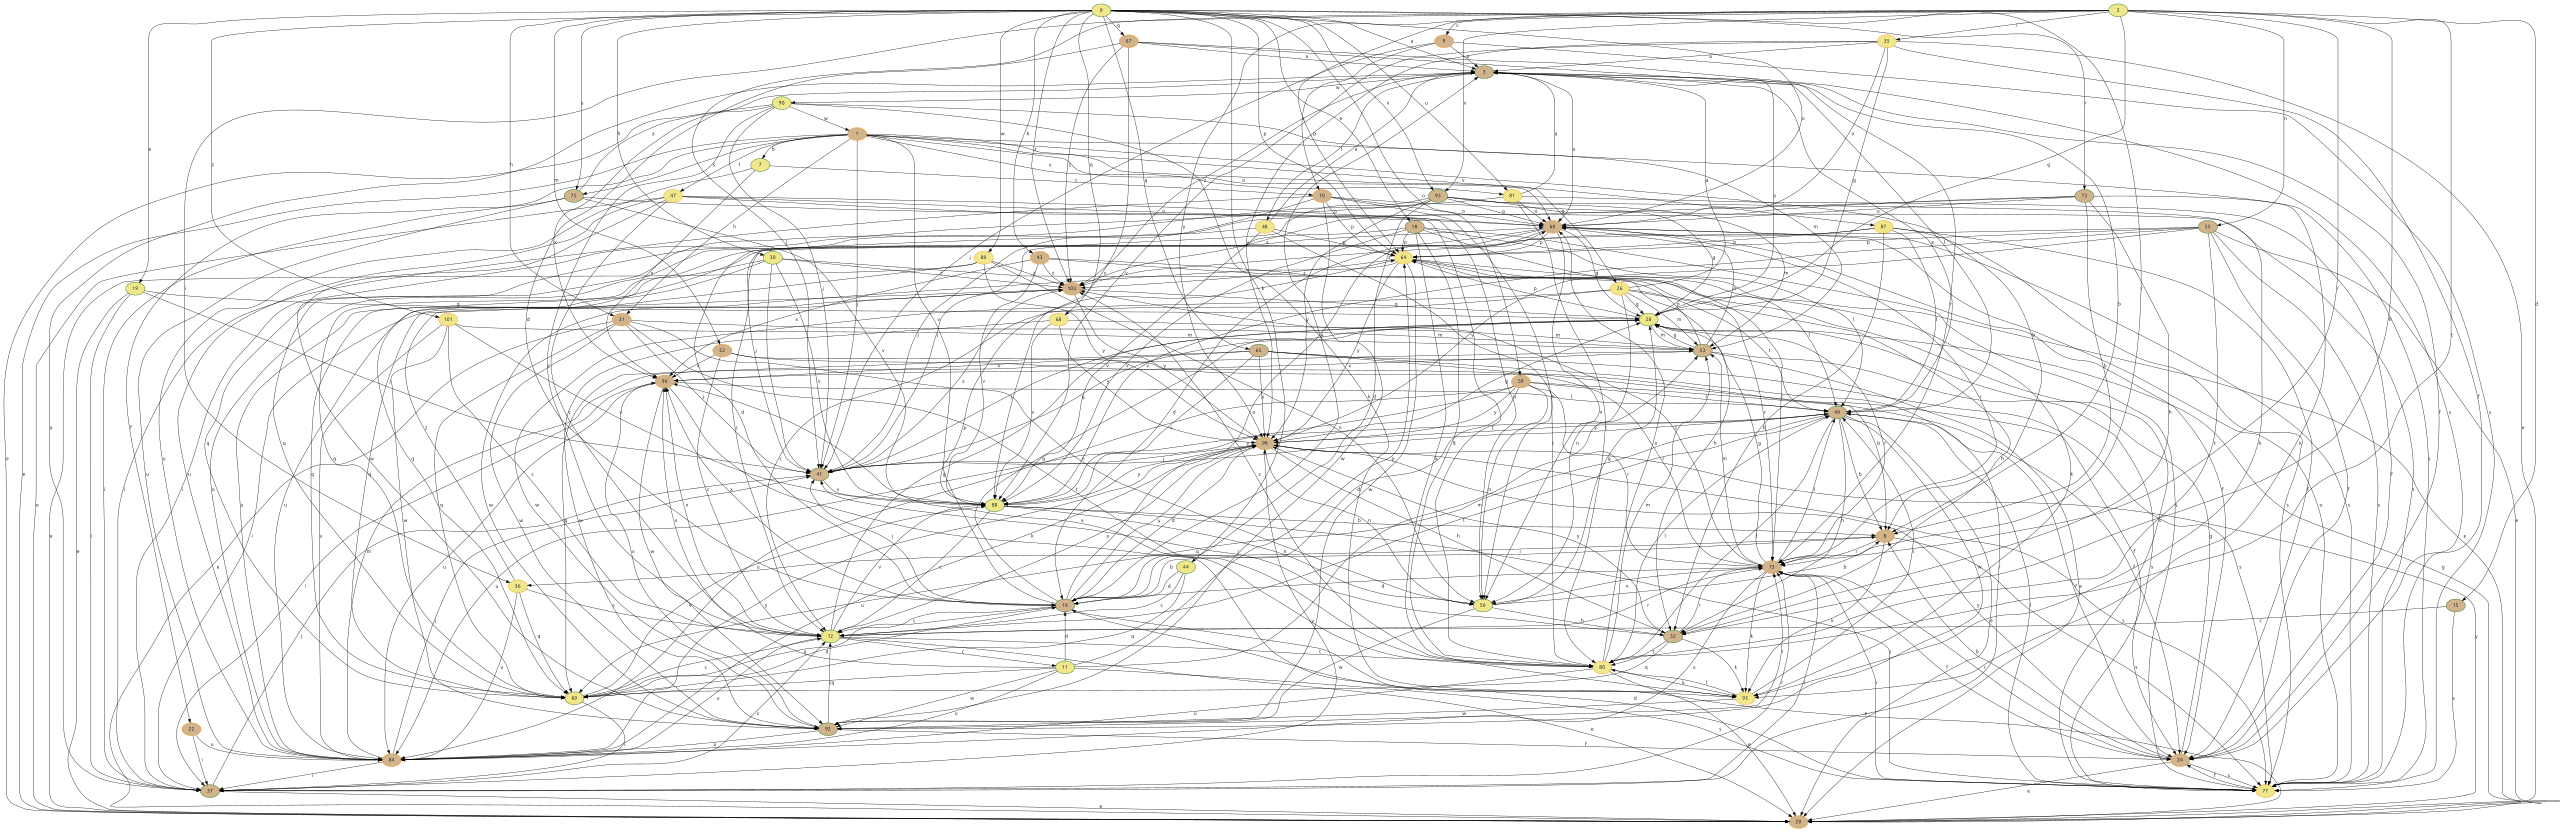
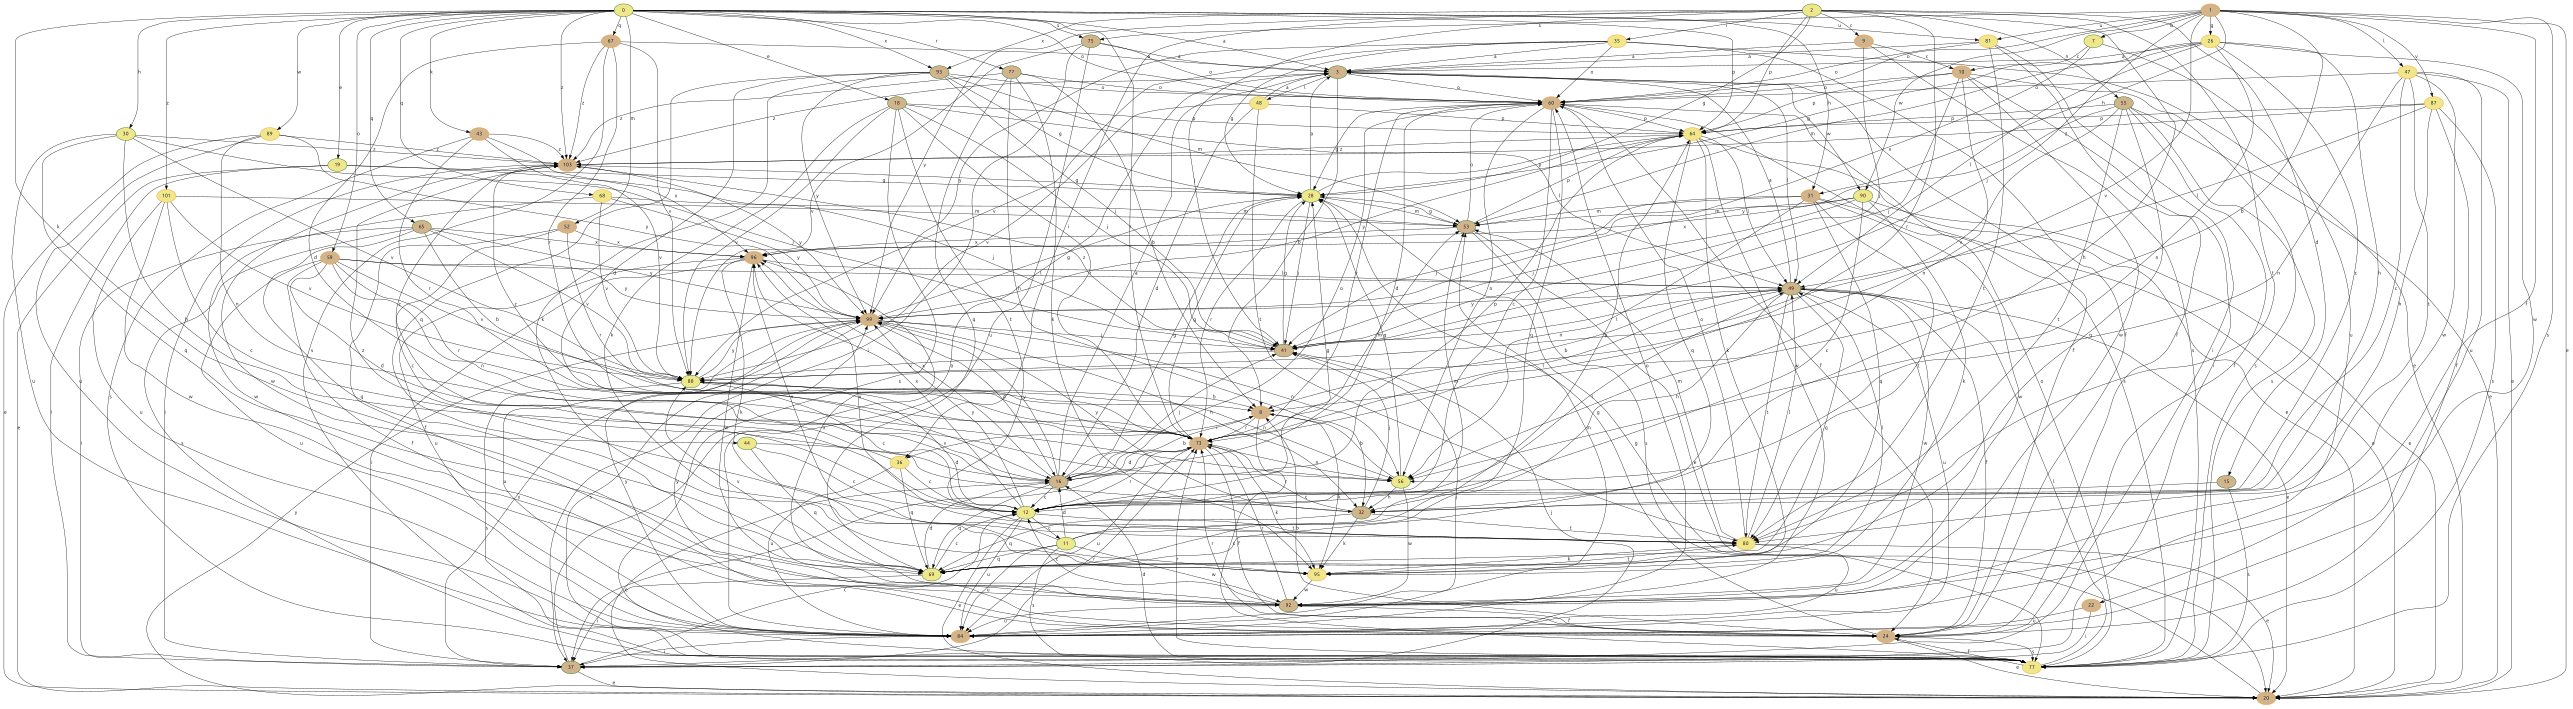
edge "90" -> "1": reversed
